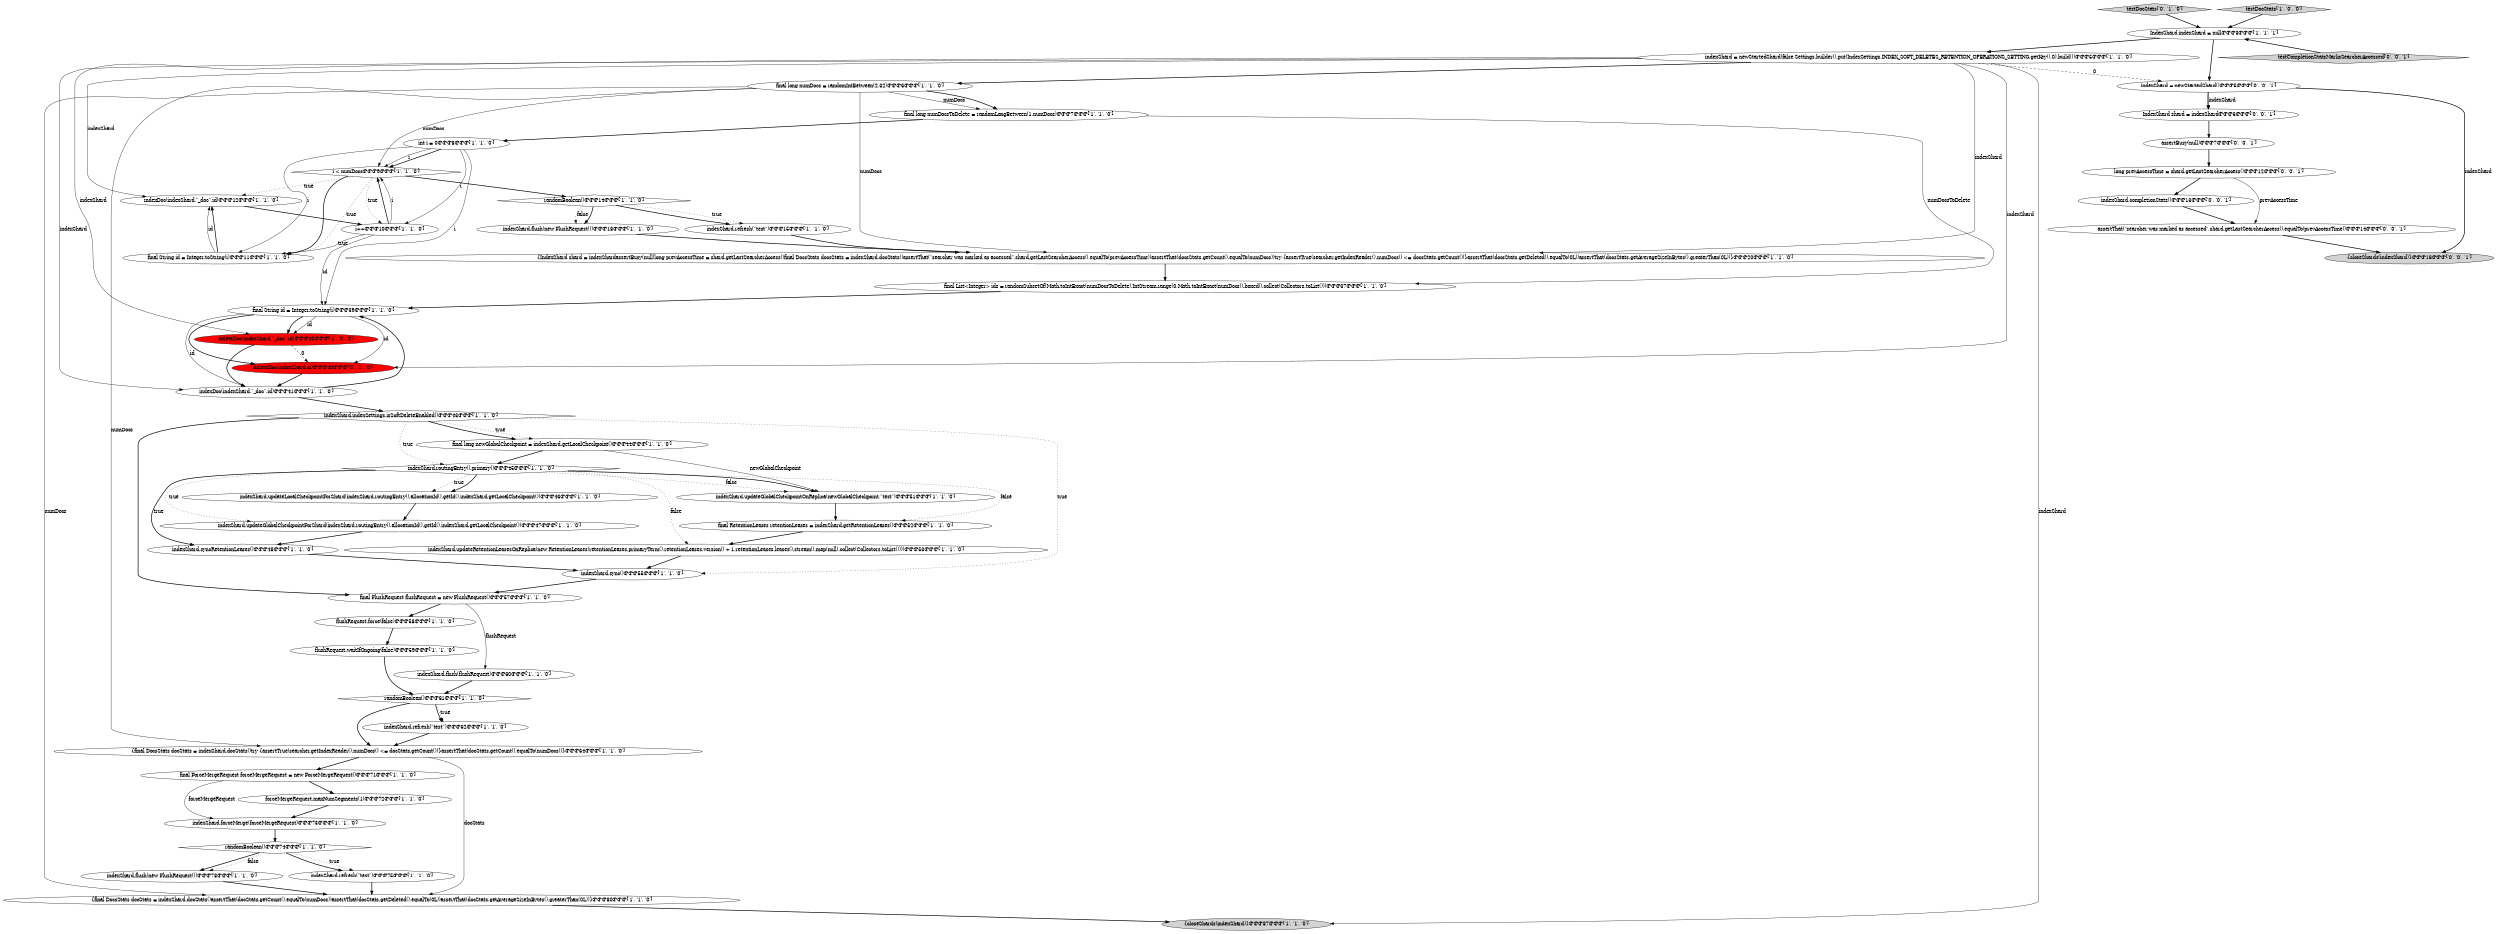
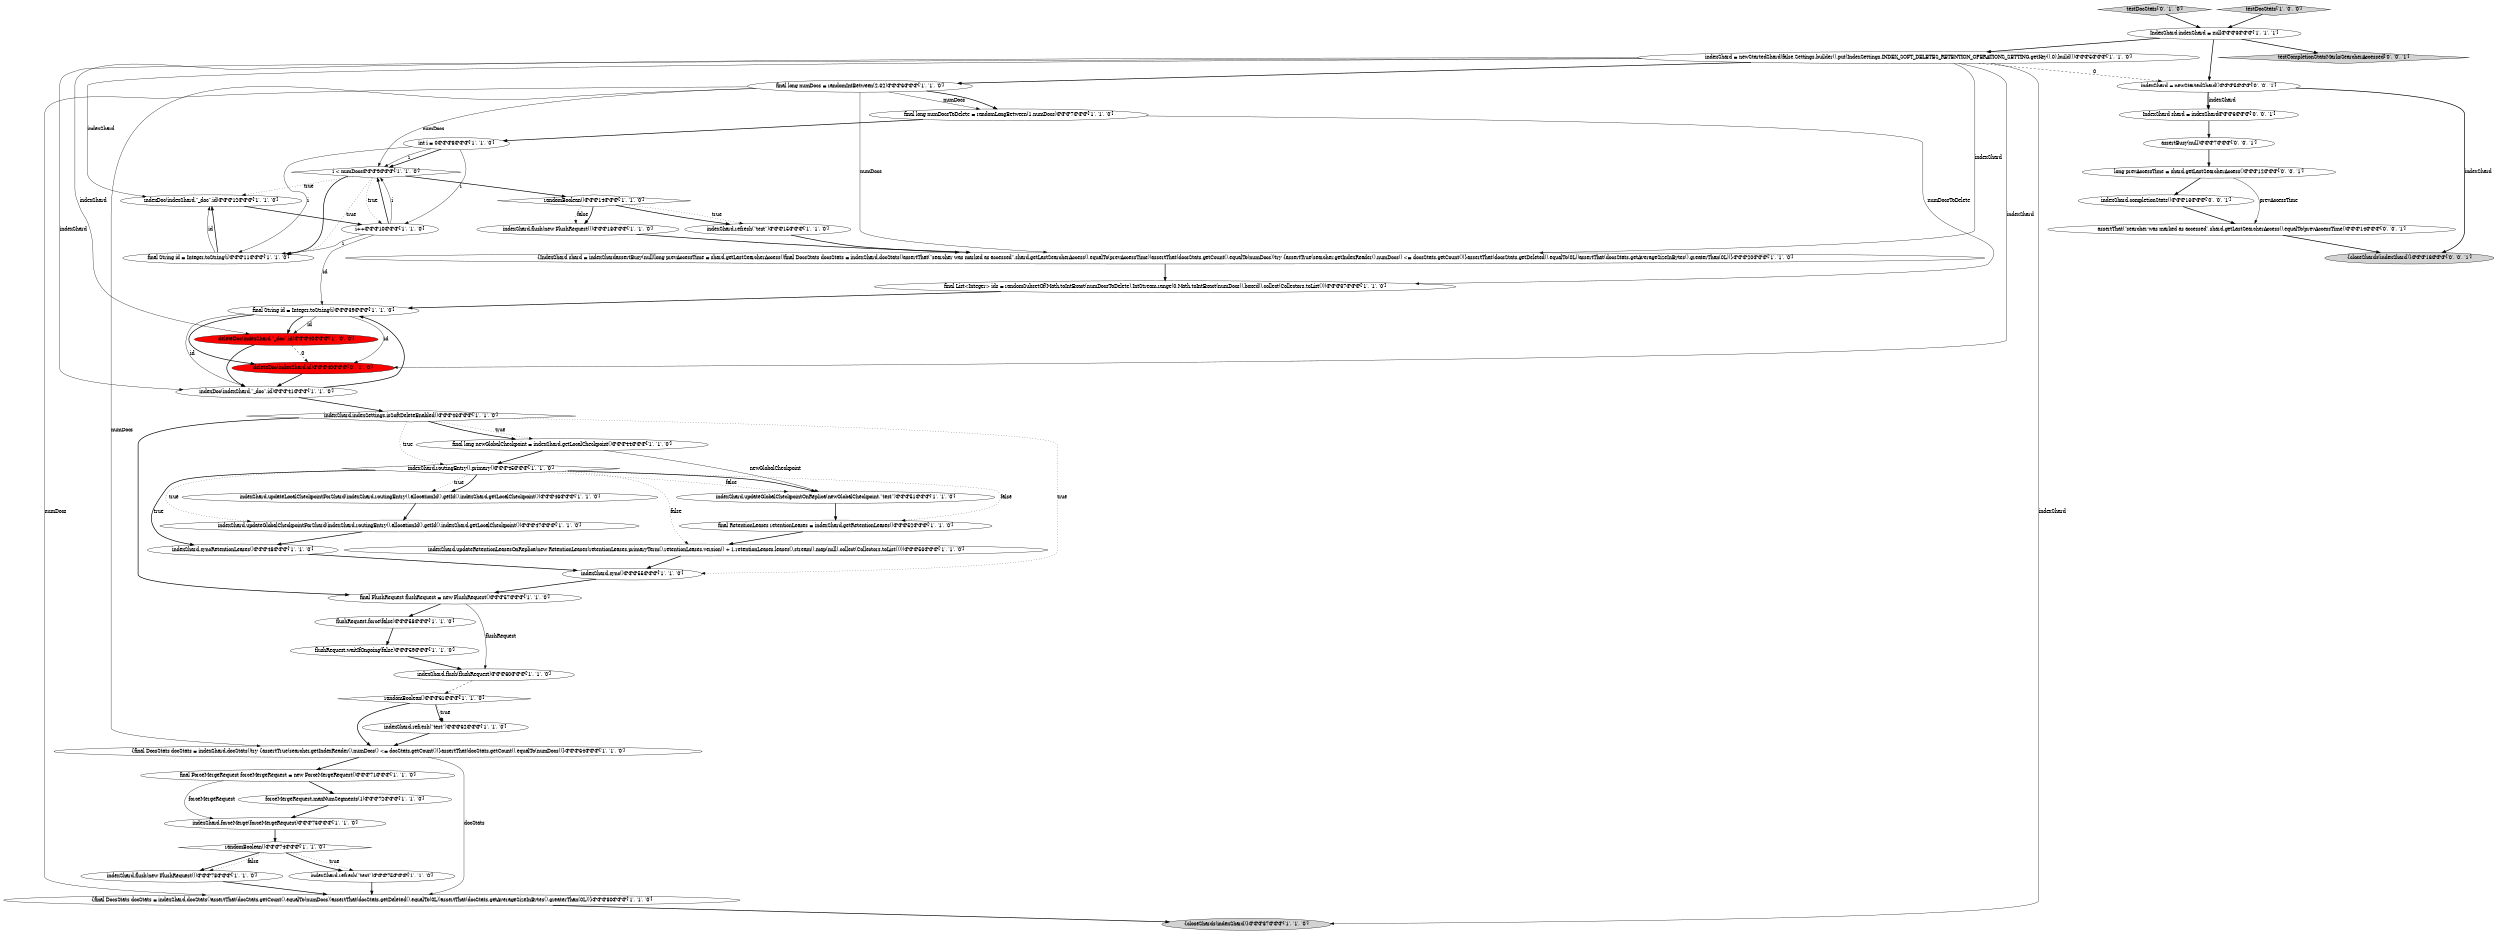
edge "testCompletionStatsMarksSearcherAccessed['0', '0', '1']" -> "IndexShard indexShard = null@@@3@@@['1', '1', '1']": reversed
edge "int i = 0@@@8@@@['1', '1', '0']" -> "final String id = Integer.toString(i)@@@39@@@['1', '1', '0']": removed, label "i"
edge "i++@@@10@@@['1', '1', '0']" -> "final String id = Integer.toString(i)@@@11@@@['1', '1', '0']": label "true" -> "i"
edge "flushRequest.waitIfOngoing(false)@@@59@@@['1', '1', '0']" -> "randomBoolean()@@@61@@@['1', '1', '0']": now "flushRequest.waitIfOngoing(false)@@@59@@@['1', '1', '0']" -> "indexShard.flush(flushRequest)@@@60@@@['1', '1', '0']"
edge "indexShard.flush(flushRequest)@@@60@@@['1', '1', '0']" -> "randomBoolean()@@@61@@@['1', '1', '0']": style bold -> dashed
